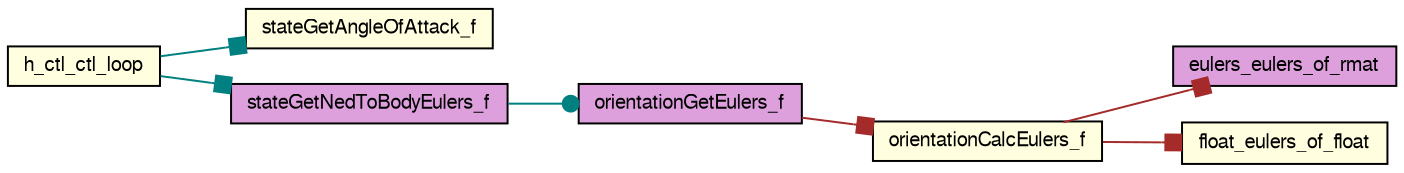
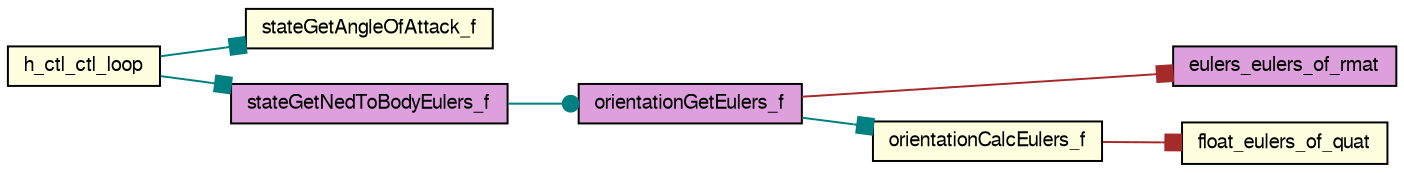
edge "orientationCalcEulers_f" -> "eulers_eulers_of_rmat": now "orientationGetEulers_f" -> "eulers_eulers_of_rmat"
edge "orientationGetEulers_f" -> "orientationCalcEulers_f": color brown -> teal
node "float_eulers_of_float": label "float_eulers_of_float" -> "float_eulers_of_quat"
